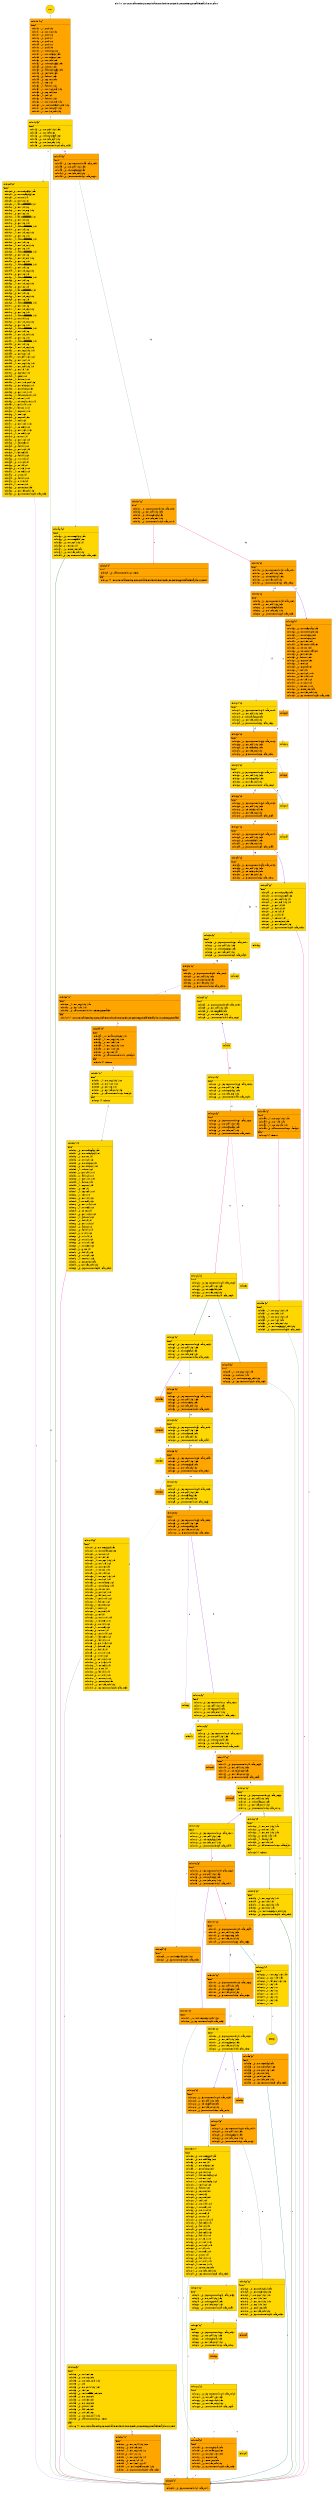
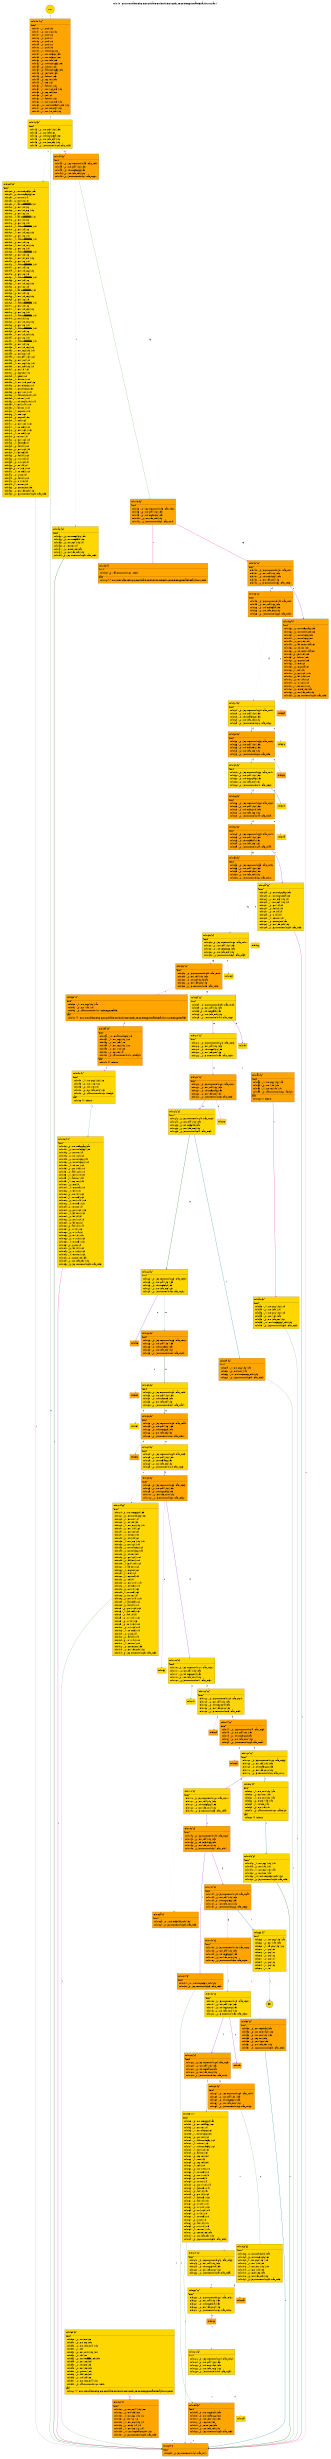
edge "0x401a7f" -> "0x401610 [28]": now "0x4015f4 [28]" -> "0x401610 [28]"
node "Desktop": label "Desktop" -> "Exit"
